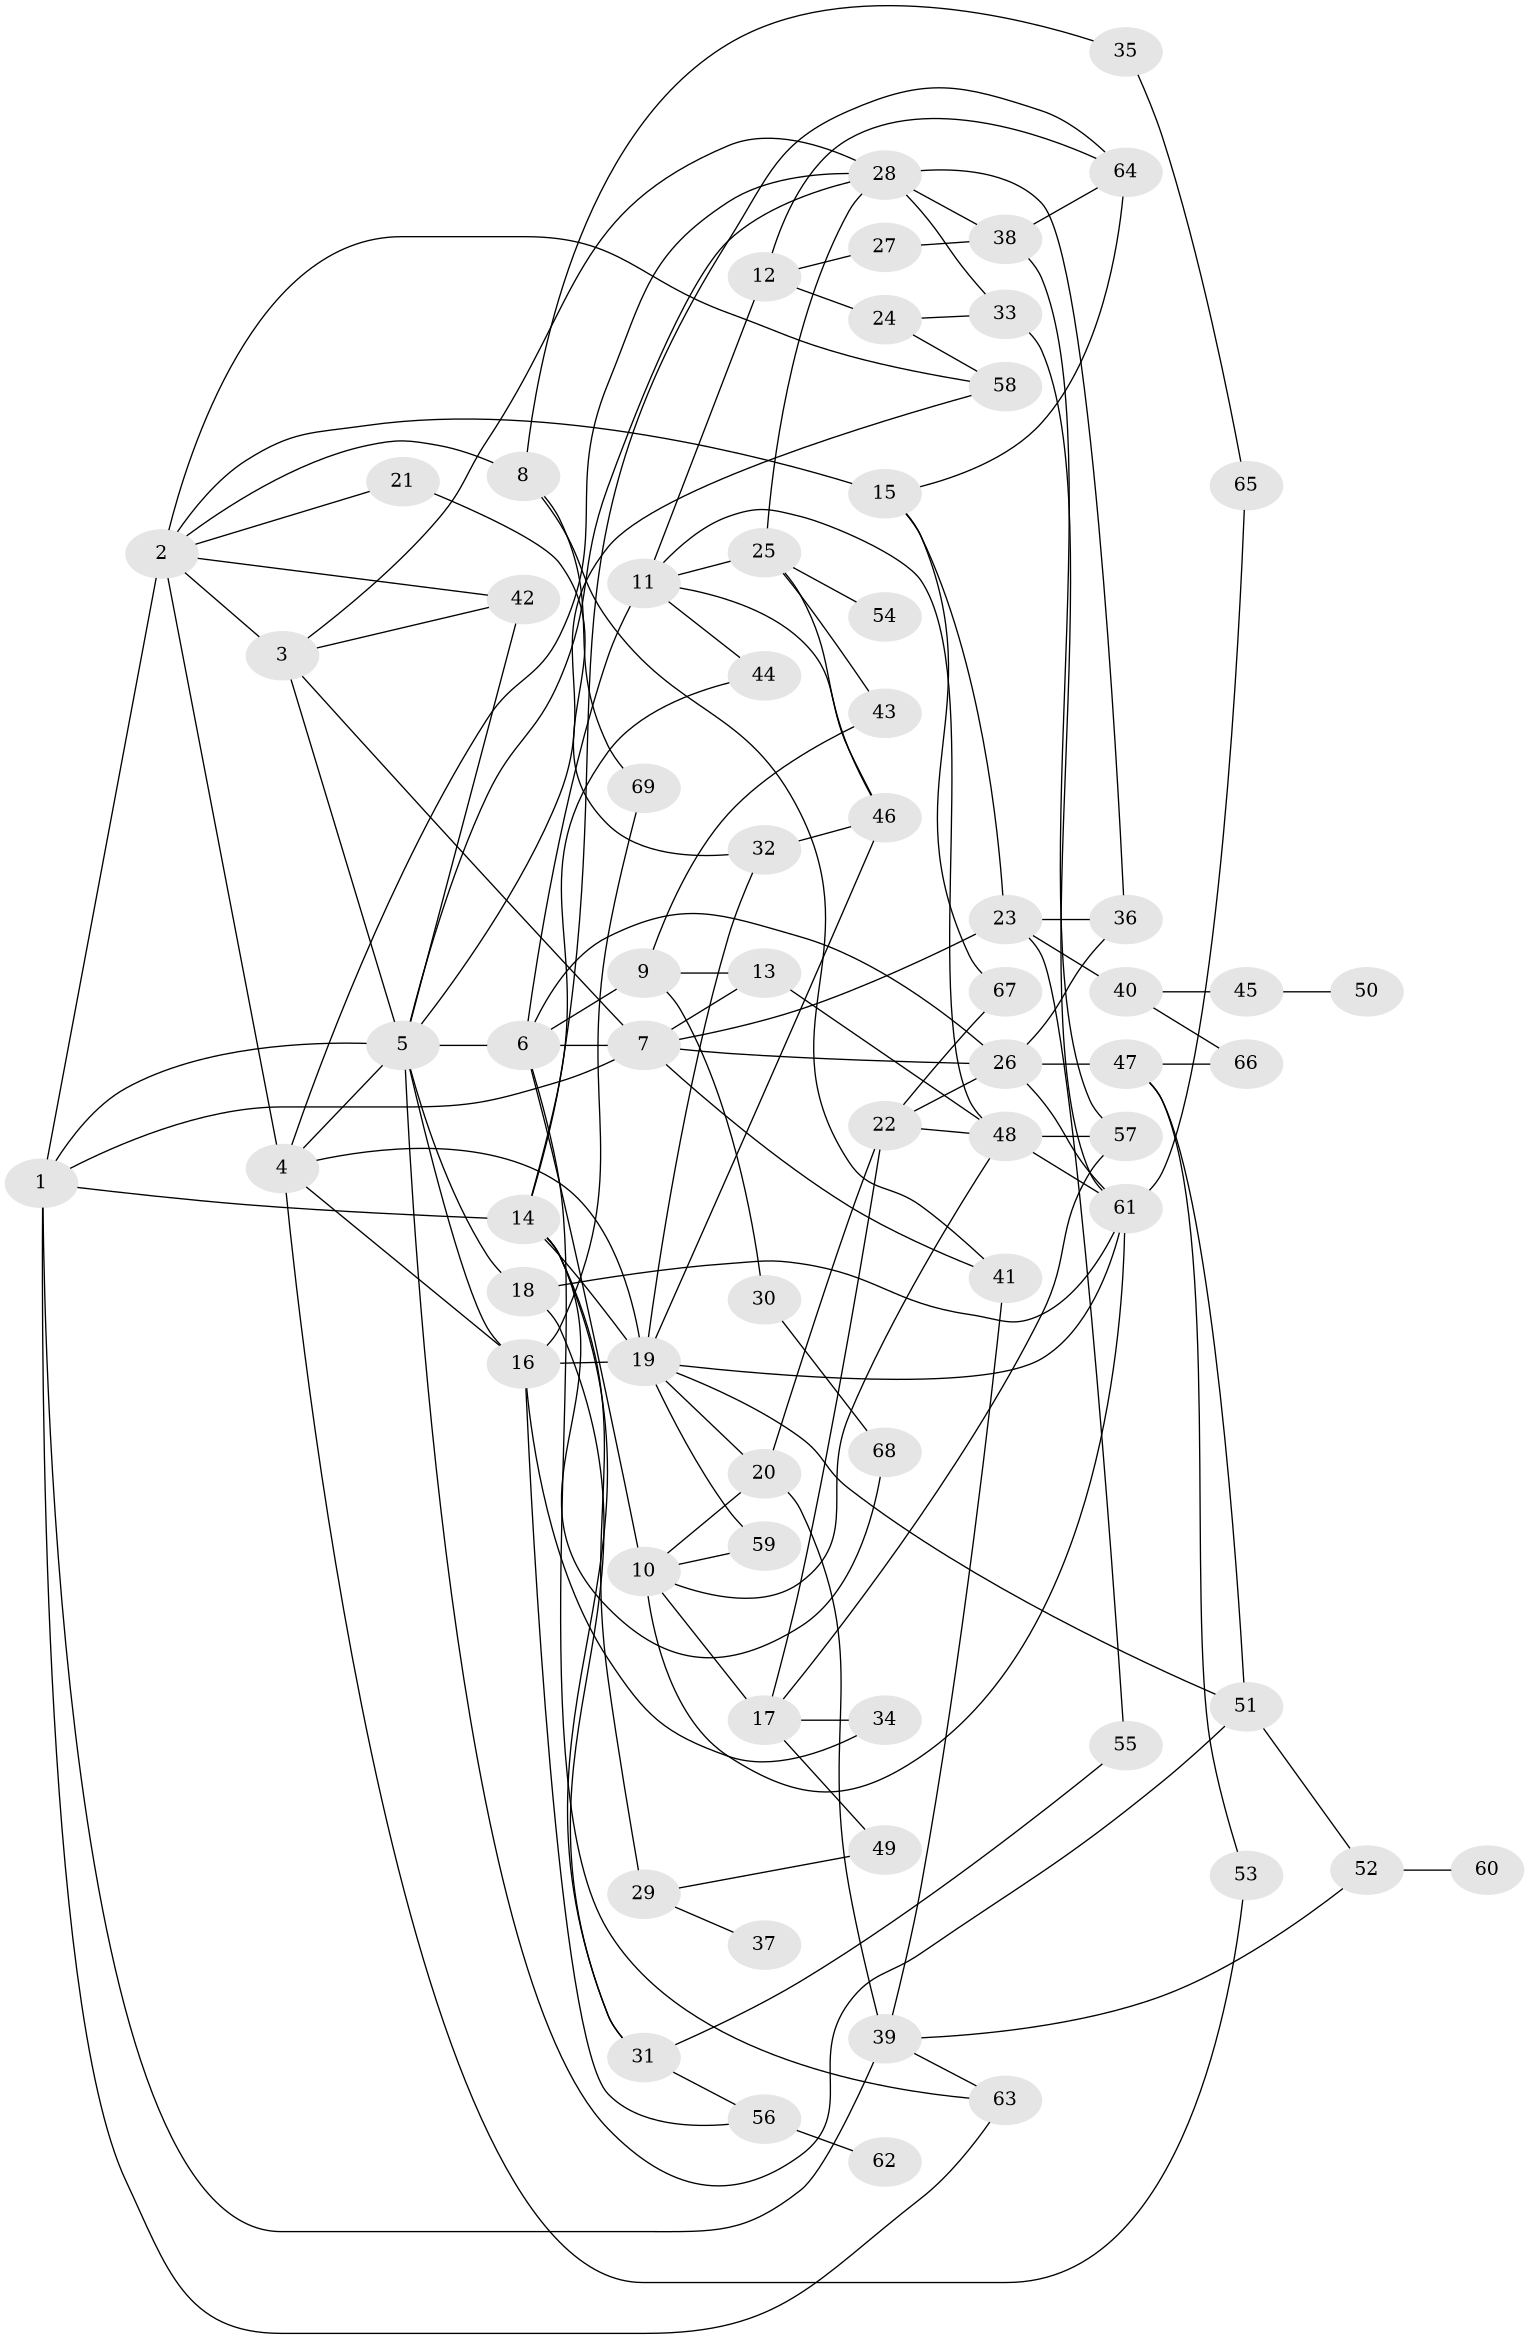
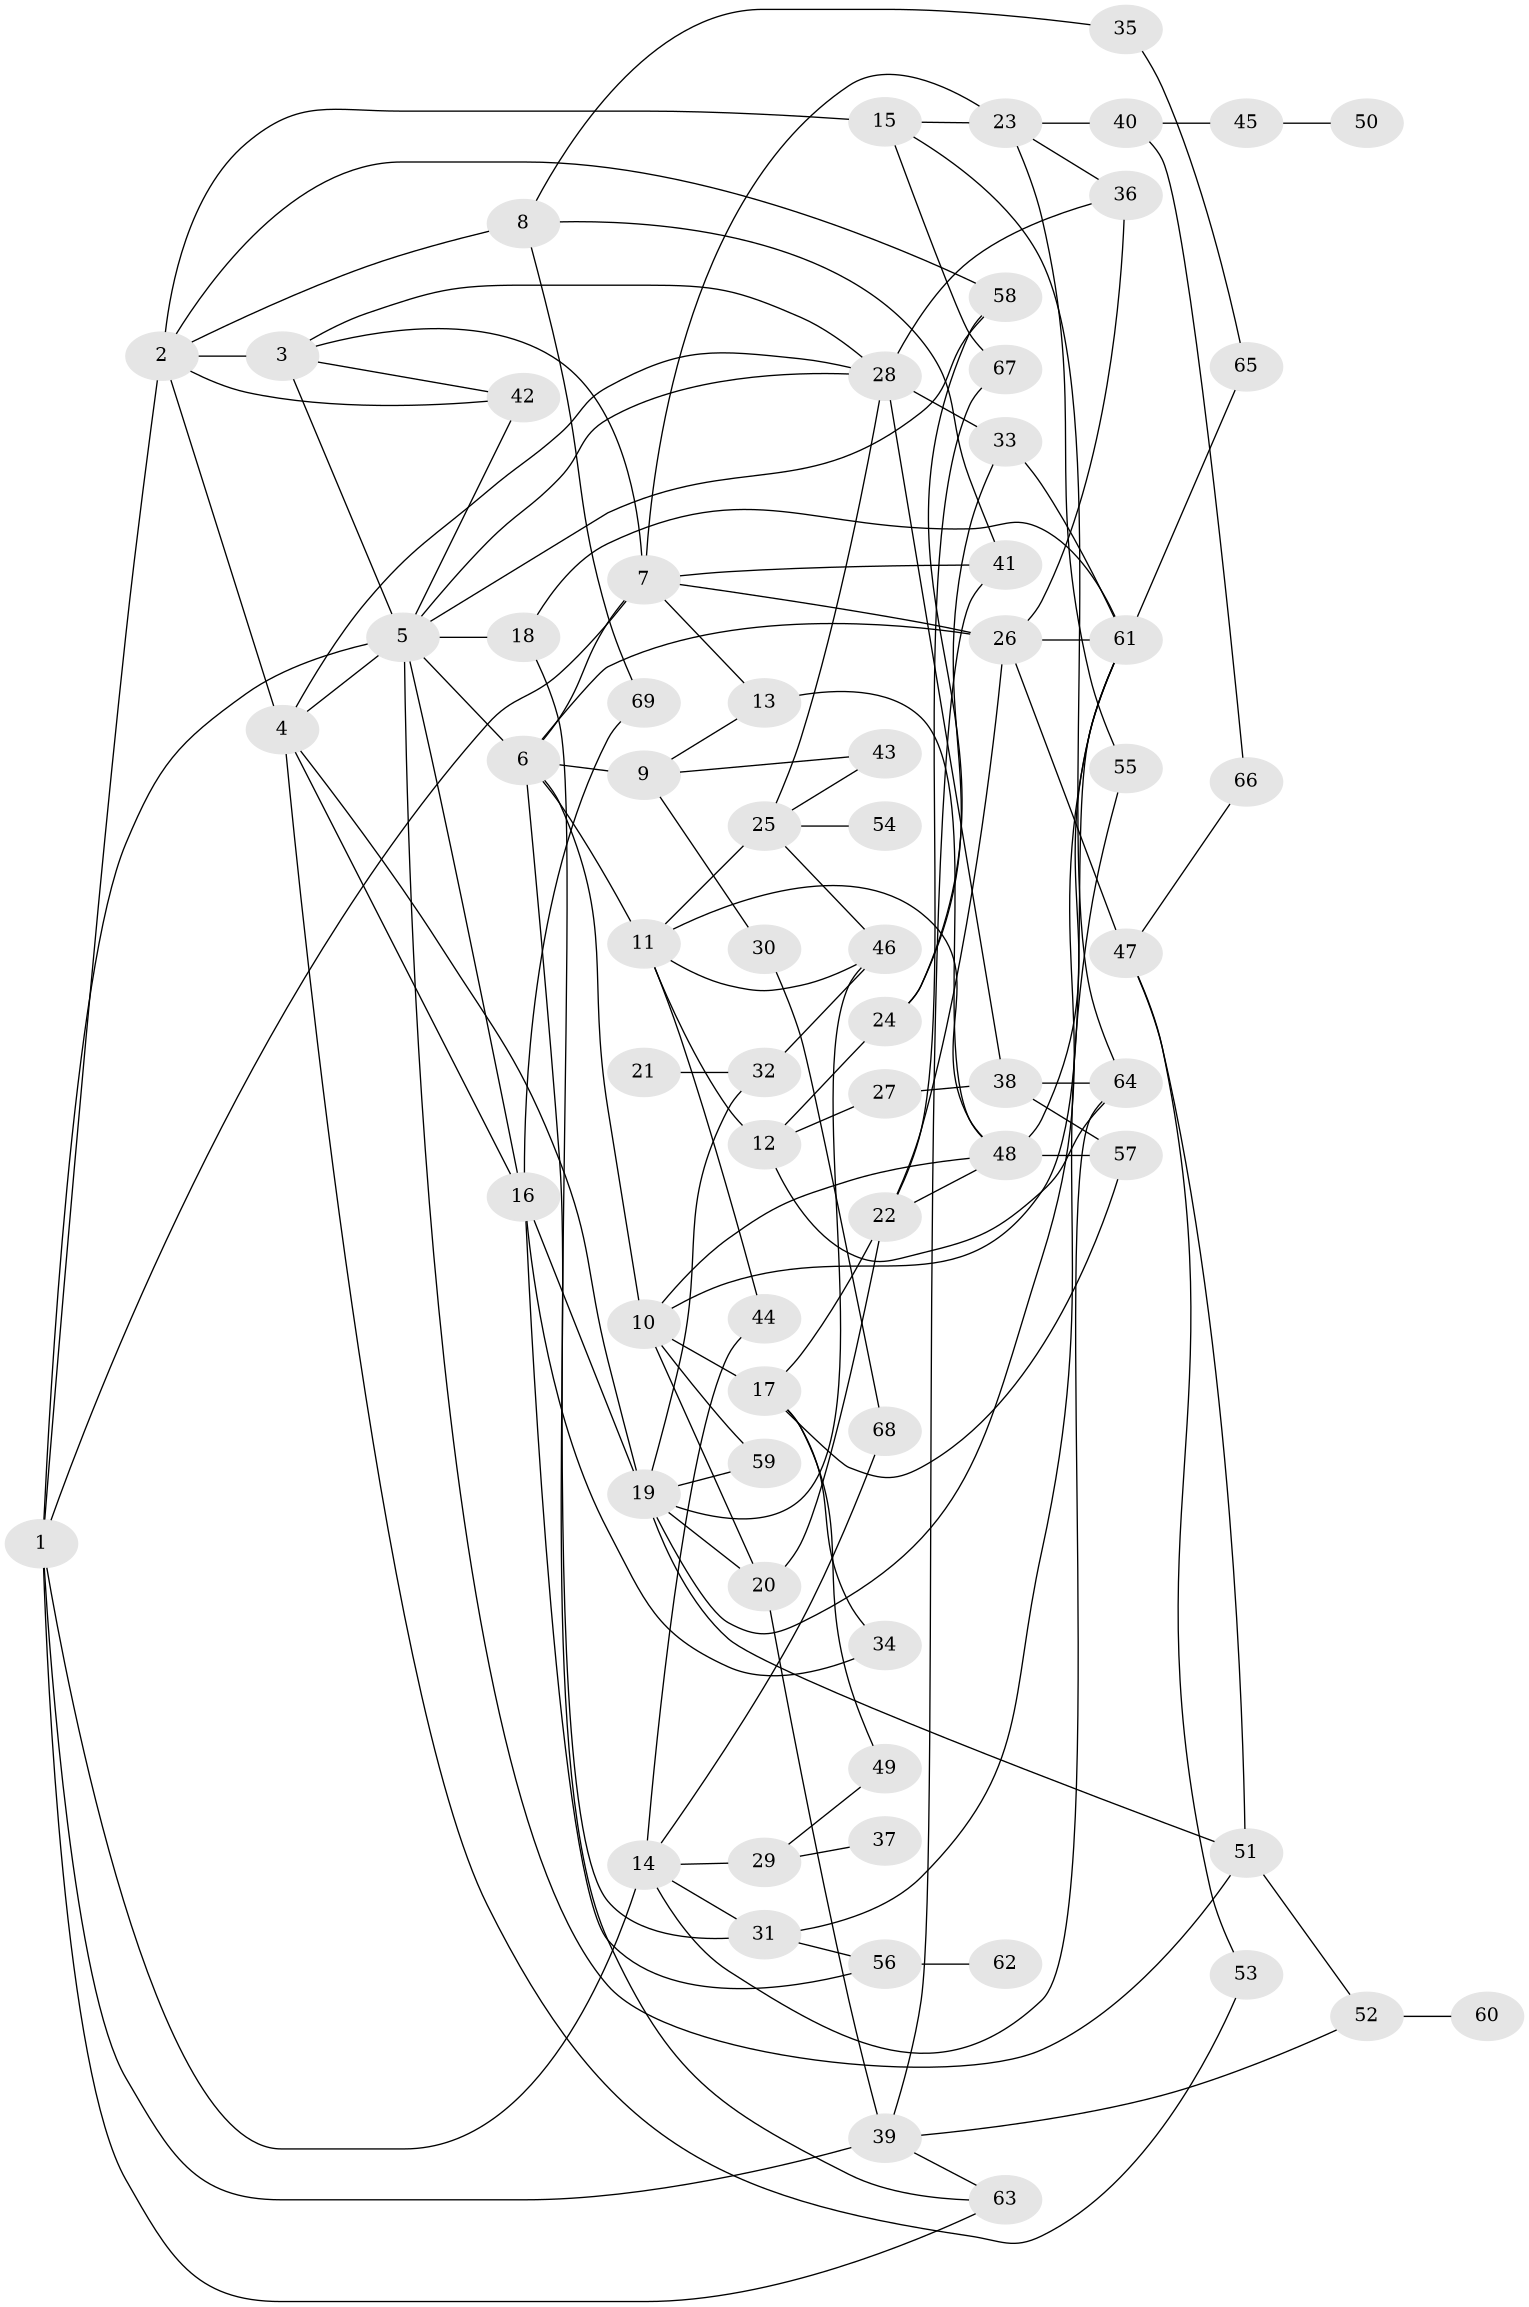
edge "21" -- "2": removed
edge "14" -- "19": removed
